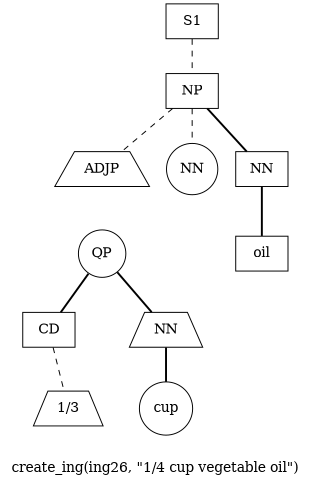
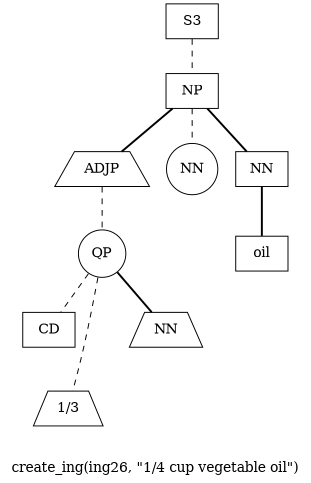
node "S1": label "S1" -> "S3"
edge "NP" -- "ADJP": style dashed -> bold
edge "ADJP" -- "QP": added
edge "QP" -- "CD": style bold -> dashed
edge "CD" -- "1/3": now "QP" -- "1/3"
node "cup": removed
